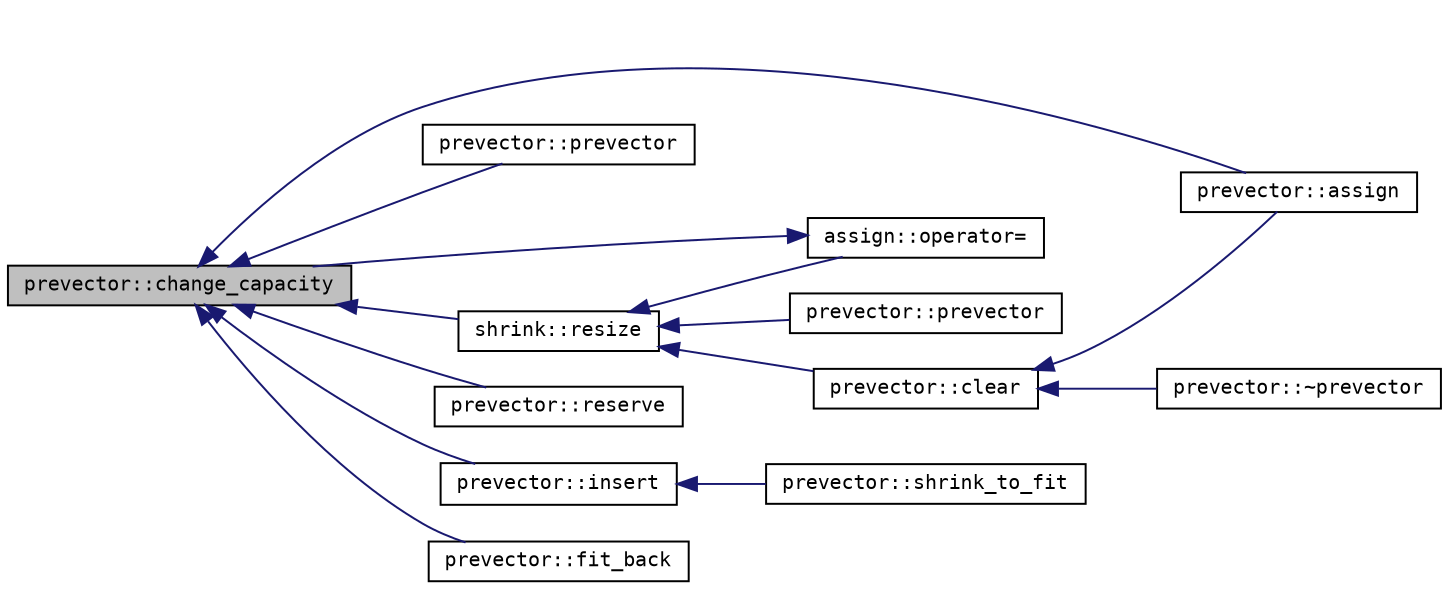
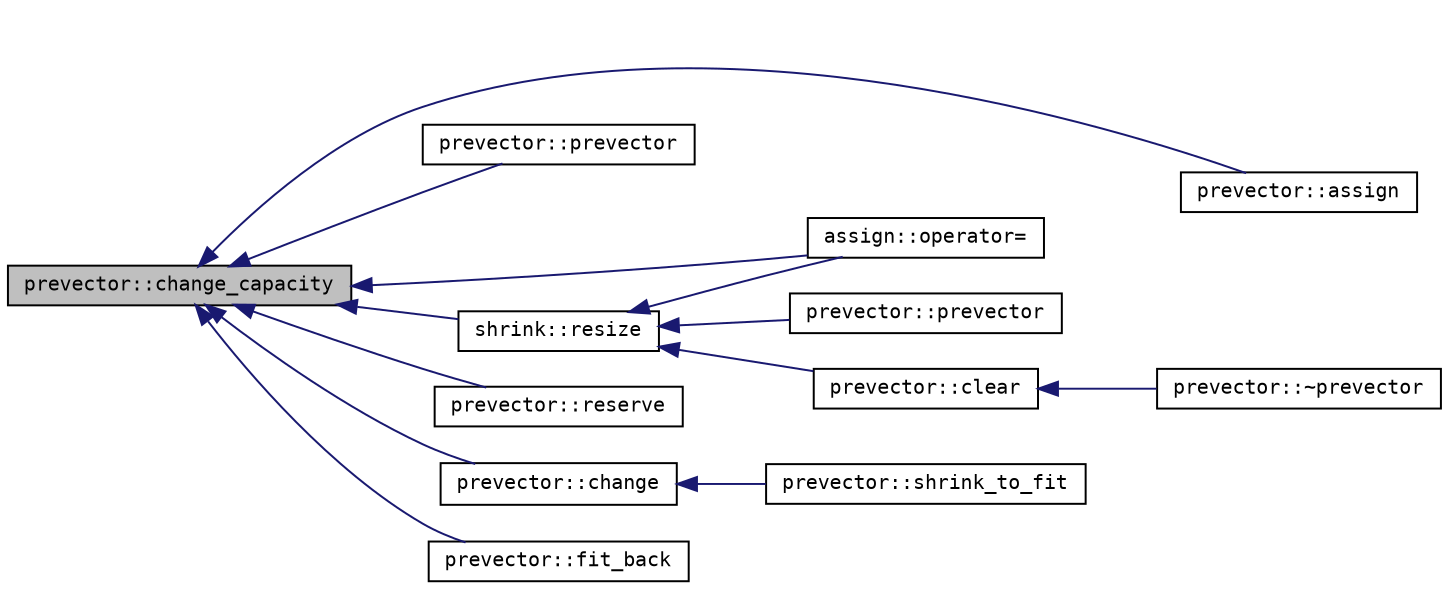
edge "prevector::change_capacity" -> "assign::operator=": reversed
edge "prevector::assign" -> "prevector::clear": removed
node "prevector::insert": label "prevector::insert" -> "prevector::change"
